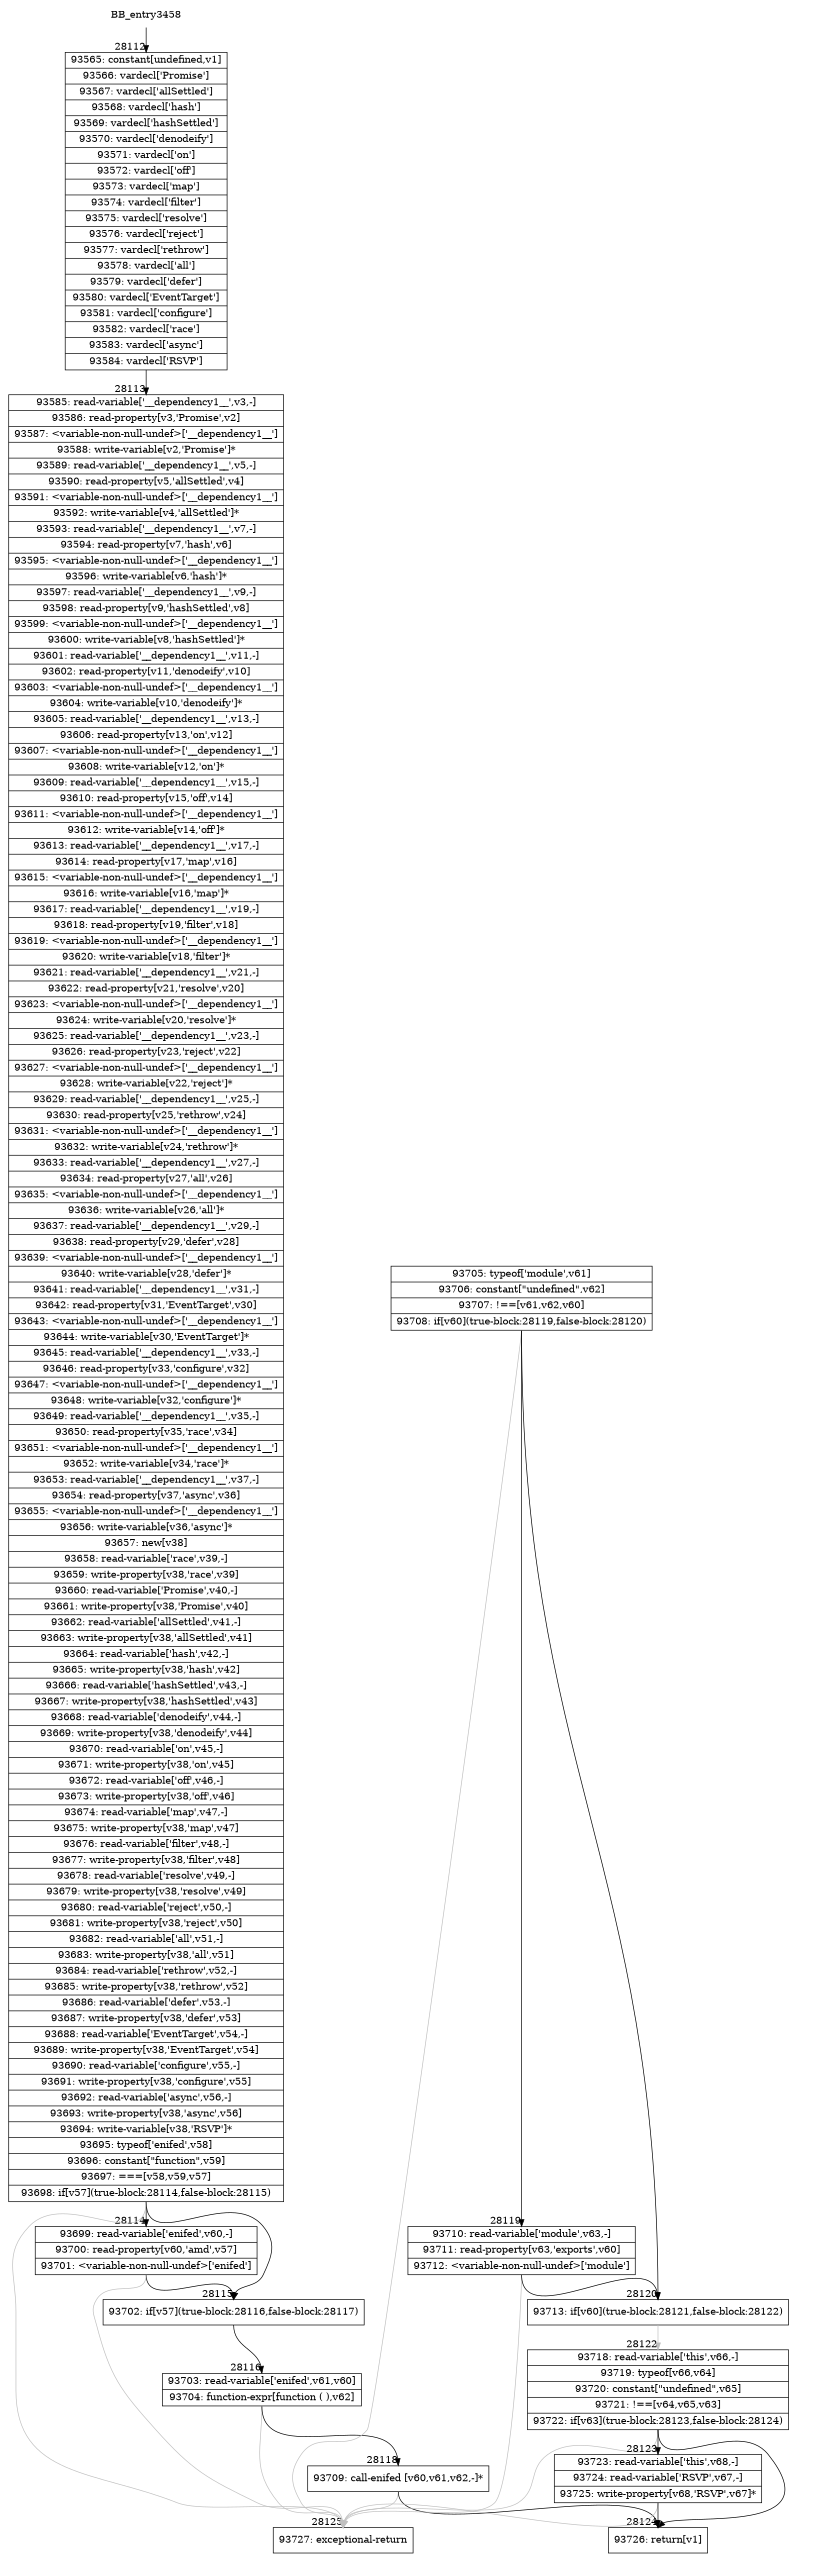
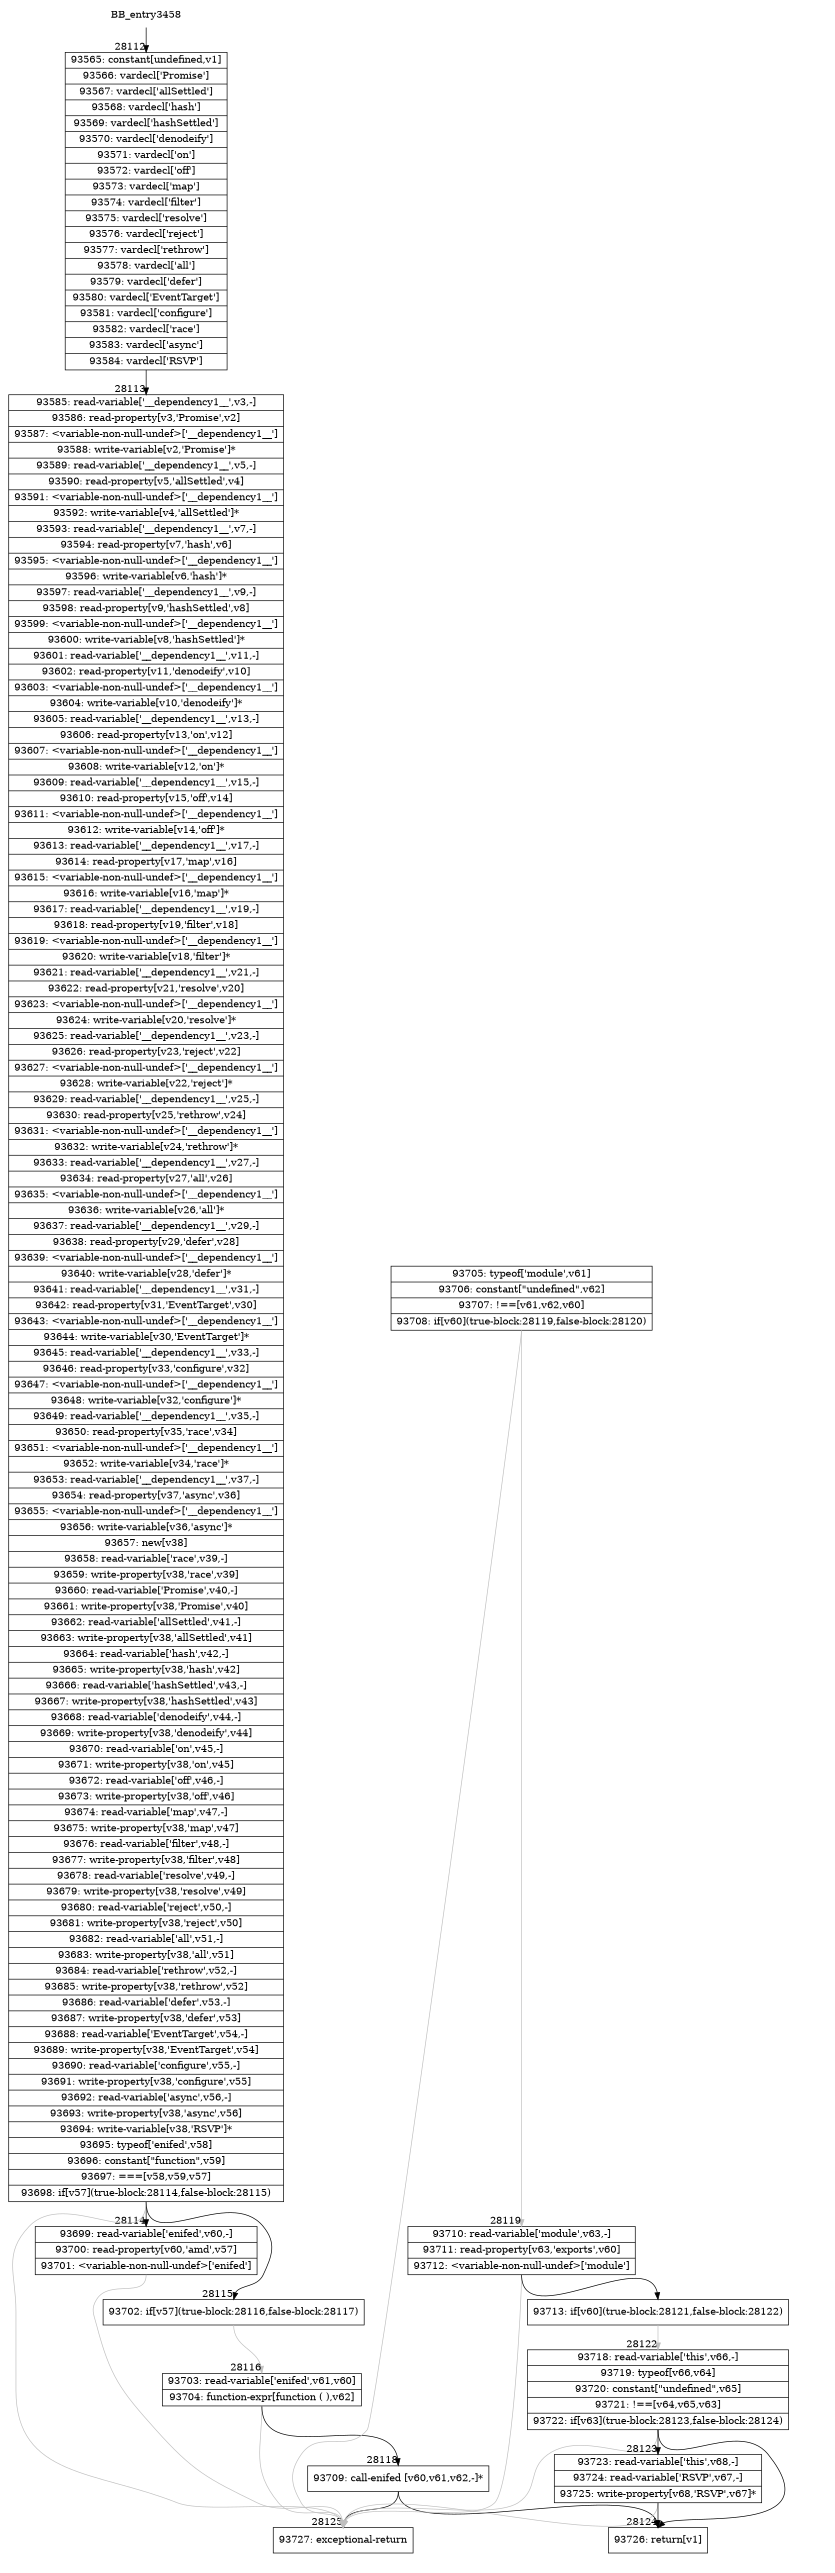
edge "93705: typeof['module',v61]" -> "93710: read-variable['module',v63,-]": color black -> gray
edge "93705: typeof['module',v61]" -> "93713: if[v60](true-block:28121,false-block:28122)": removed
edge "93699: read-variable['enifed',v60,-]" -> "93702: if[v57](true-block:28116,false-block:28117)": removed
edge "93702: if[v57](true-block:28116,false-block:28117)" -> "93703: read-variable['enifed',v61,v60]": color black -> gray
edge "93709: call-enifed [v60,v61,v62,-]*" -> "93727: exceptional-return": color gray -> black
